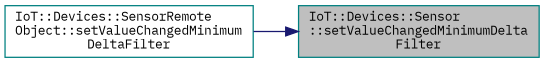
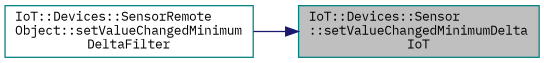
node "IoT::Devices::Sensor ::setValueChangedMinimumDelta Filter": label "IoT::Devices::Sensor ::setValueChangedMinimumDelta Filter" -> "IoT::Devices::Sensor ::setValueChangedMinimumDelta IoT"
